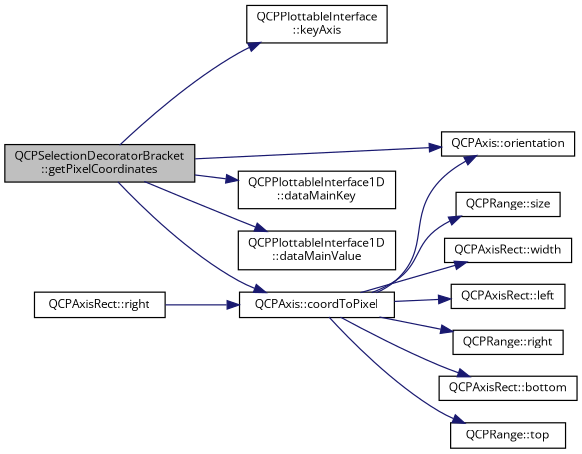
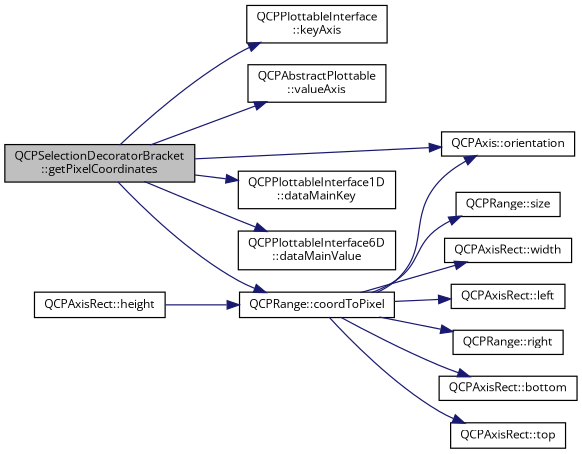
node "QCPAbstractPlottable ::valueAxis": added
node "QCPPlottableInterface1D ::dataMainValue": label "QCPPlottableInterface1D ::dataMainValue" -> "QCPPlottableInterface6D ::dataMainValue"
node "QCPAxisRect::right": label "QCPAxisRect::right" -> "QCPAxisRect::height"
node "QCPAxis::coordToPixel": label "QCPAxis::coordToPixel" -> "QCPRange::coordToPixel"
node "QCPRange::top": label "QCPRange::top" -> "QCPAxisRect::top"
